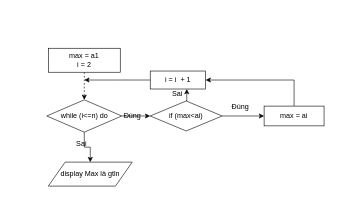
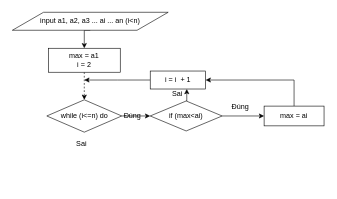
node "input a1, a2, a3 ... ai ... an (i<n)": added
edge "input a1, a2, a3 ... ai ... an (i<n)" -> "max = a1 i = 2": added
edge "while (i<=n) do" -> "display Max là gtln": removed
node "display Max là gtln": removed
